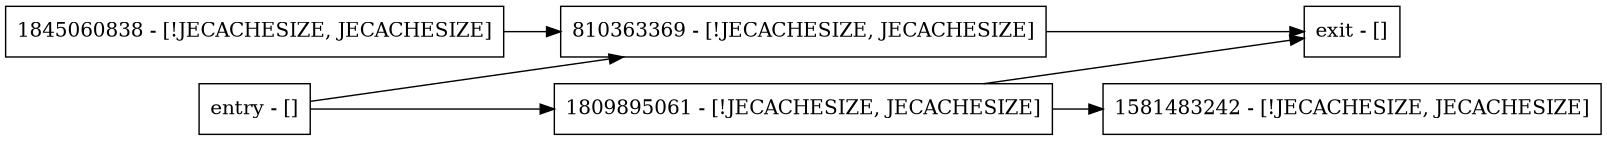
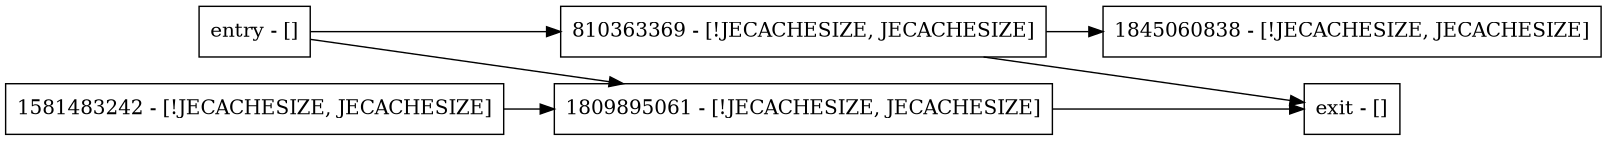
edge "1845060838 - [!JECACHESIZE, JECACHESIZE]" -> "810363369 - [!JECACHESIZE, JECACHESIZE]": reversed
edge "1809895061 - [!JECACHESIZE, JECACHESIZE]" -> "1581483242 - [!JECACHESIZE, JECACHESIZE]": reversed
